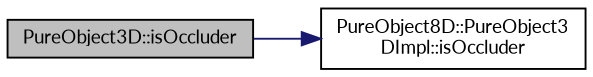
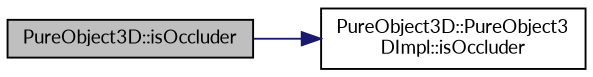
node "PureObject8D::PureObject3 DImpl::isOccluder": label "PureObject8D::PureObject3 DImpl::isOccluder" -> "PureObject3D::PureObject3 DImpl::isOccluder"
